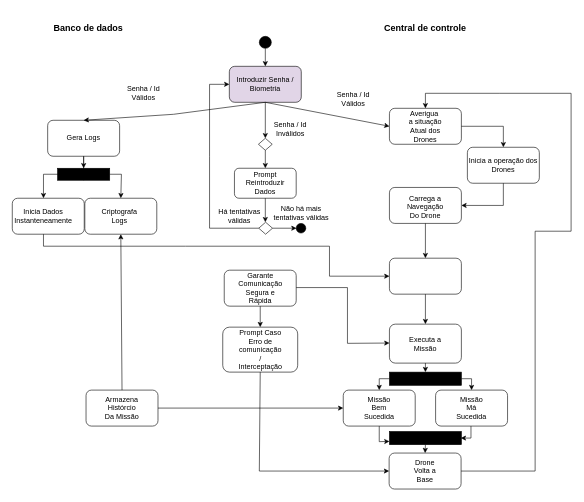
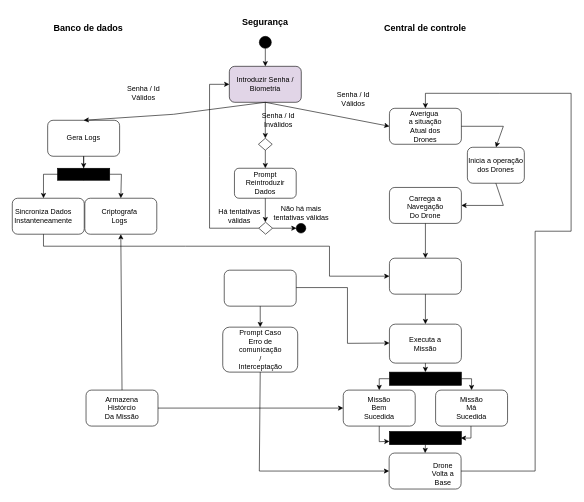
node "Segurança": added
node "Senha / Id Inválidos": moved (290, 129) -> (278, 120)
node "Inicia a operação dos Drones": size 72x36 -> 57x36
node "Inicia Dados Instanteneamente": label "Inicia Dados Instanteneamente" -> "Sincroniza Dados Instanteneamente"
node "Garante Comunicação Segura e Rápida": removed
node "Drone Volta a Base": moved (425, 471) -> (443, 474)
